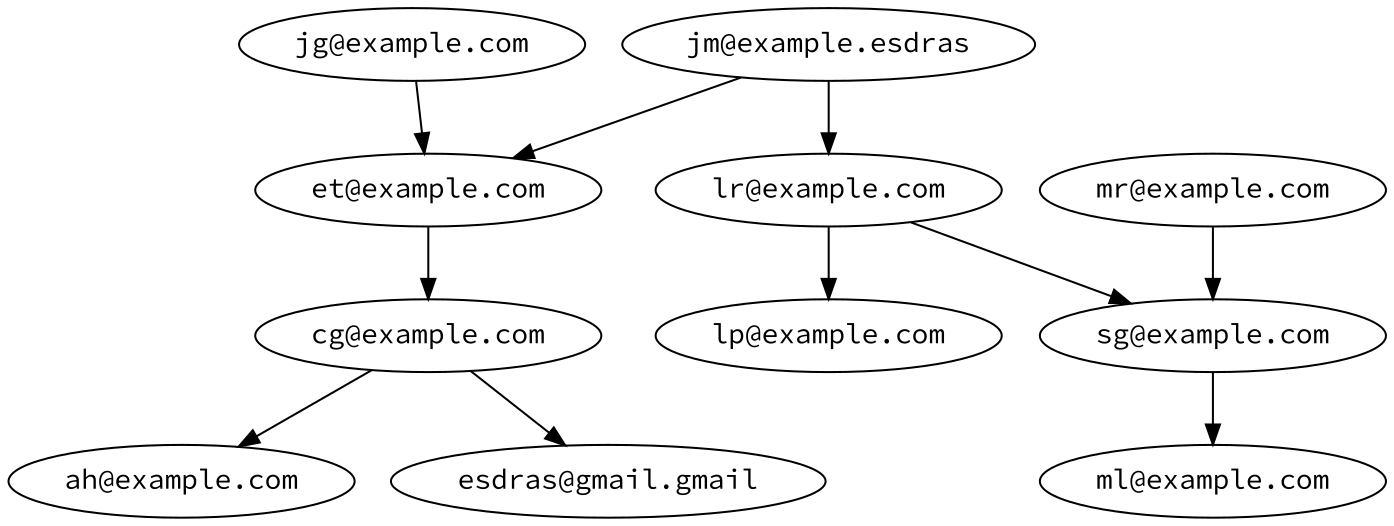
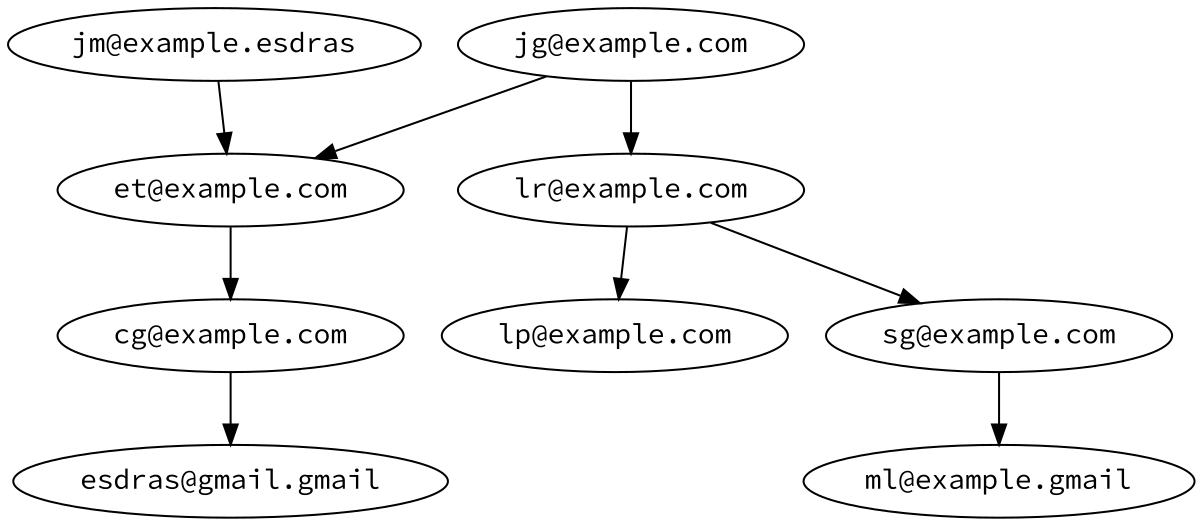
edge "jm@example.esdras" -> "lr@example.com": now "jg@example.com" -> "lr@example.com"
node "mr@example.com": removed
node "ah@example.com": removed
node "ml@example.com": label "ml@example.com" -> "ml@example.gmail"
